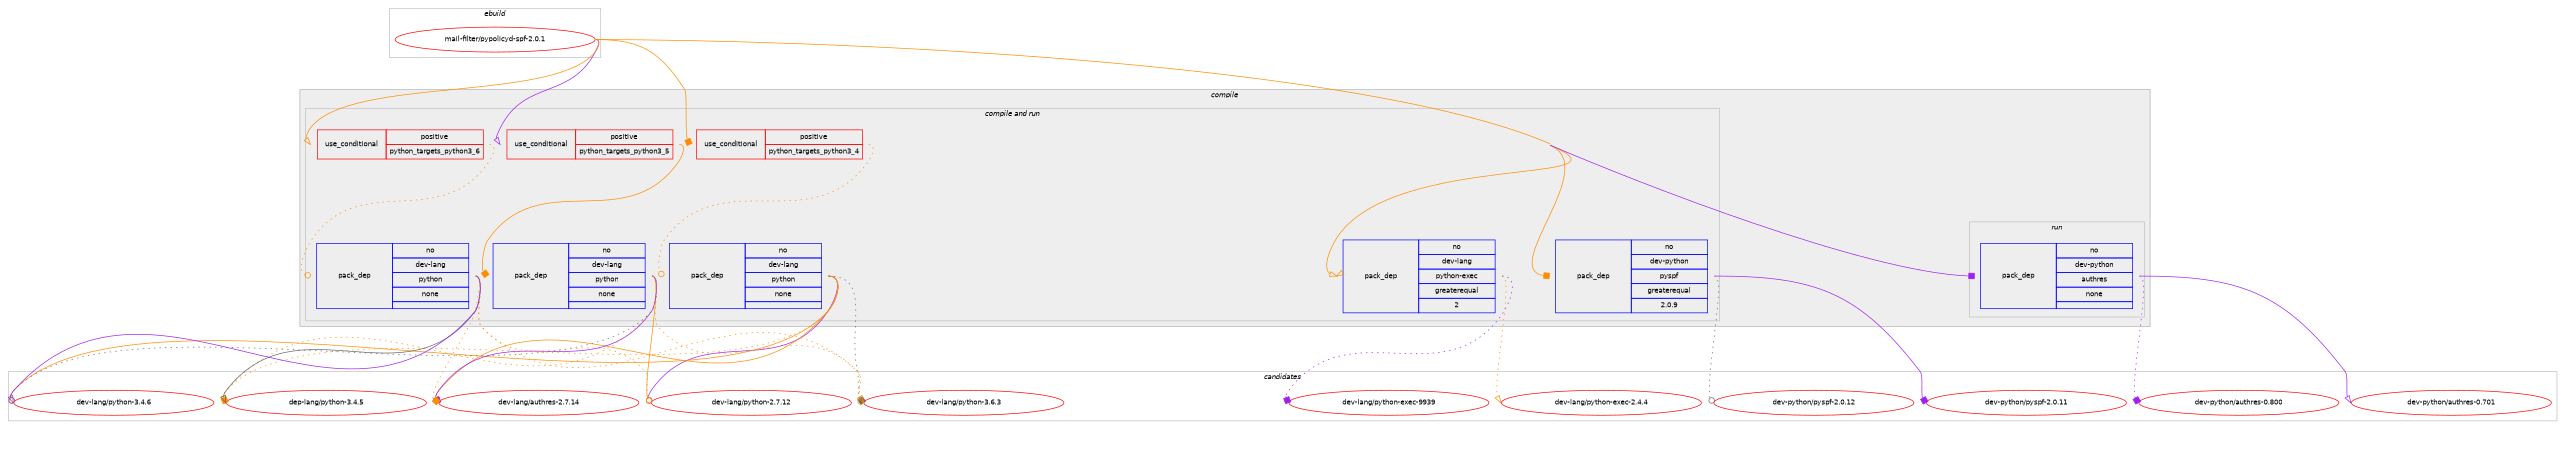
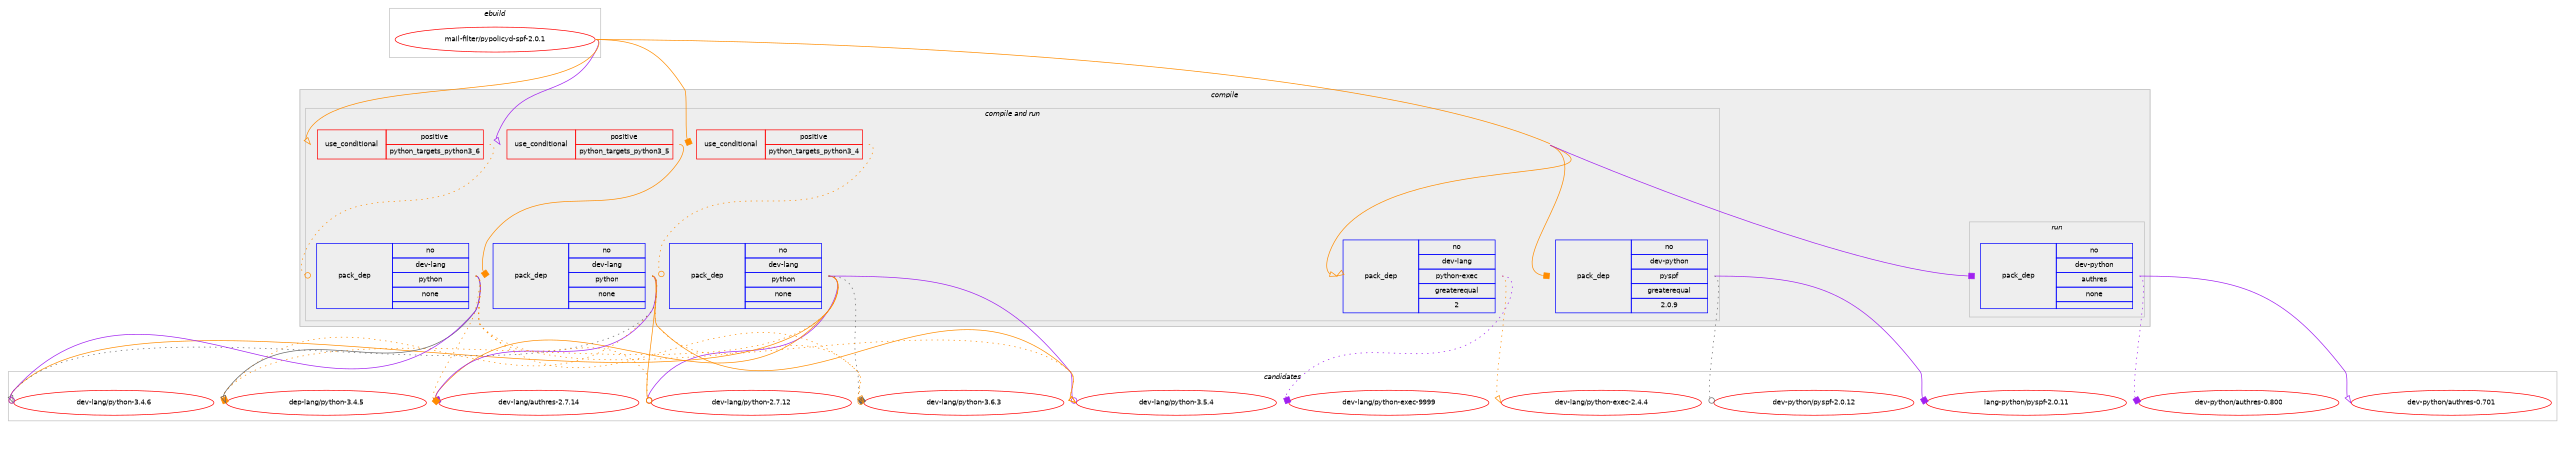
node "dev-lang/python-3.5.4": added
node "dev-lang/python-exec-9939": label "dev-lang/python-exec-9939" -> "dev-lang/python-exec-9999"
node "dev-python/pyspf-2.0.11": label "dev-python/pyspf-2.0.11" -> "lang-python/pyspf-2.0.11"
